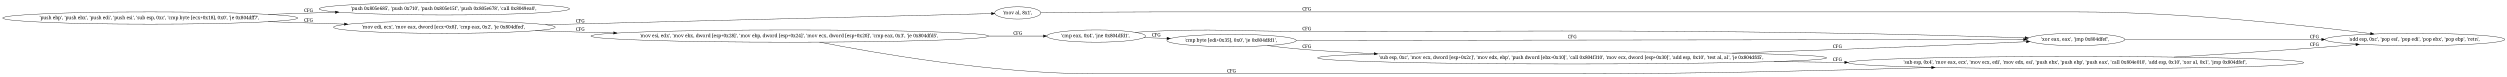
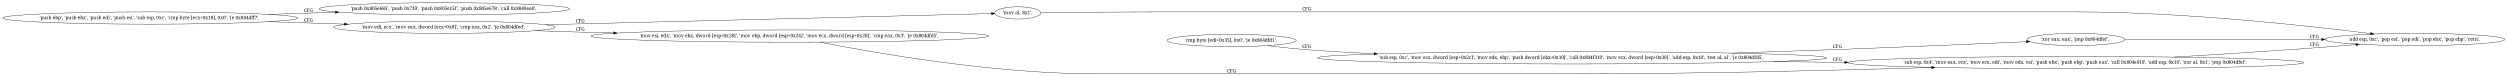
node "'cmp eax, 0x4', 'jne 0x804dfd1',": removed
edge "'cmp byte [edi+0x35], 0x0', 'je 0x804dfd1'," -> "'xor eax, eax', 'jmp 0x804dfef',": removed, label "CFG"
